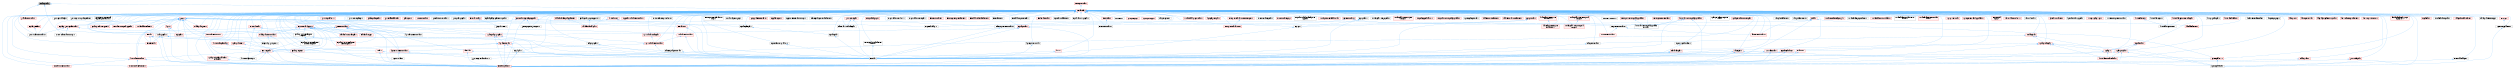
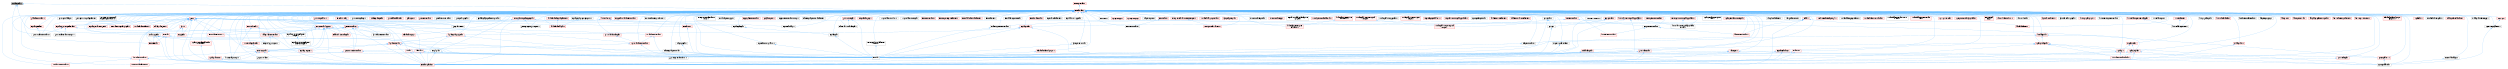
node "GameplayAbilityTargetActor _GroundTrace.h": removed
node "Polys.h": label "Polys.h" -> "SequenceDirectorPlayback.h"
